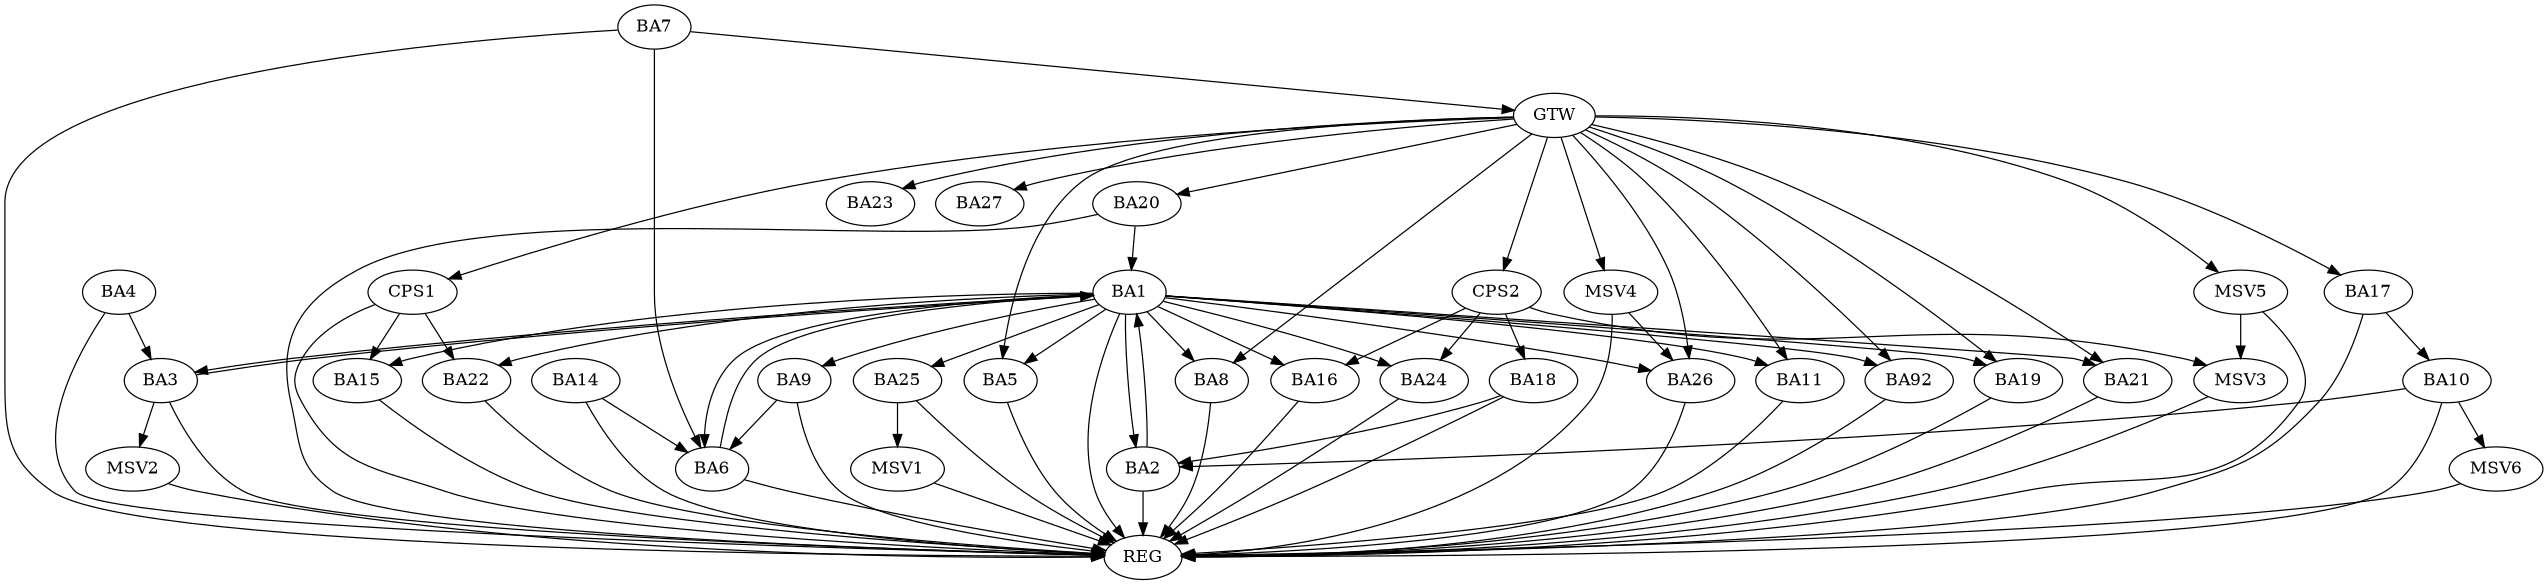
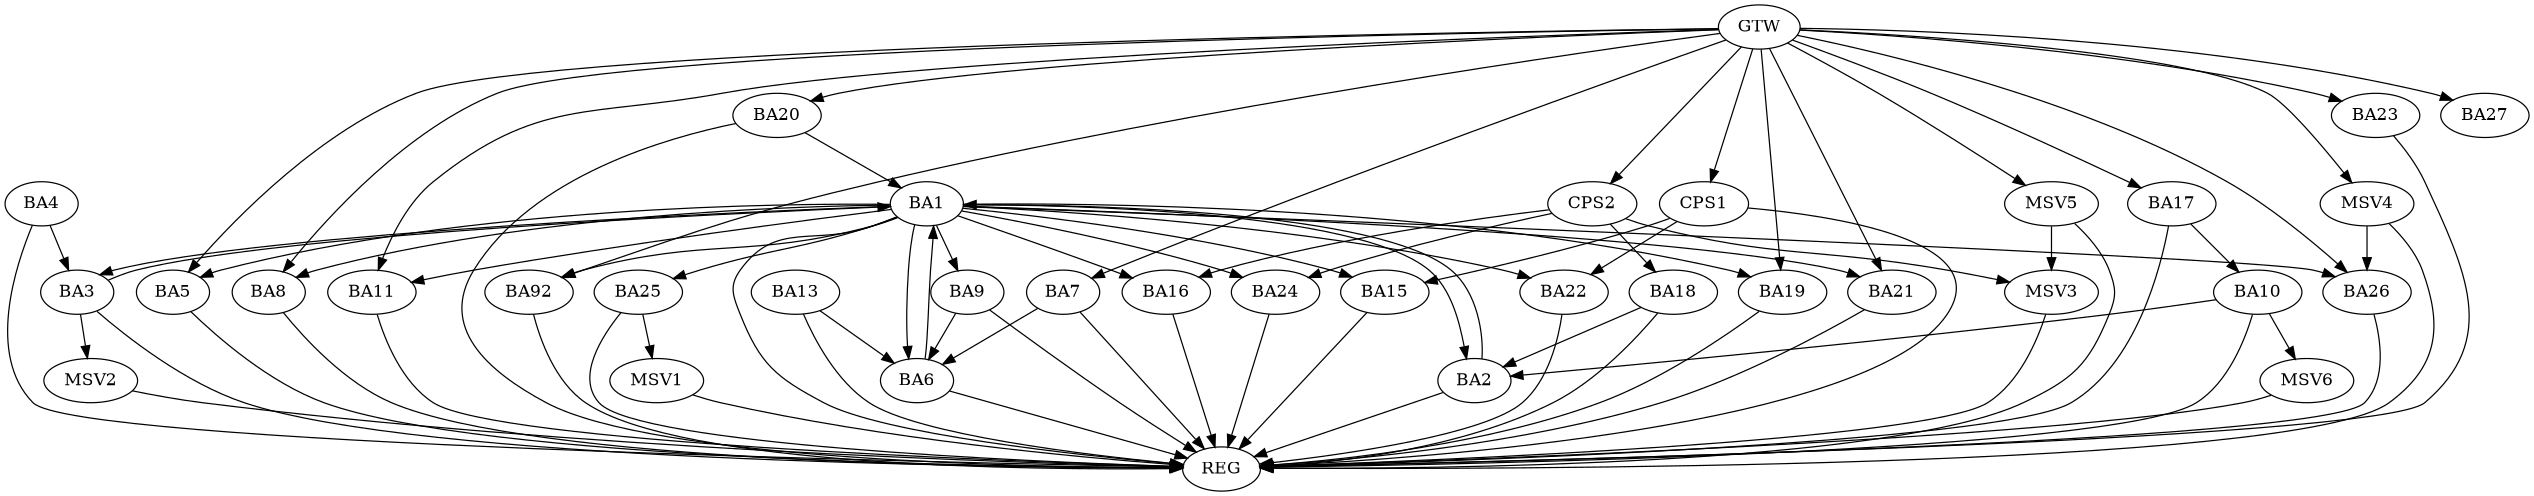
edge "BA7" -> "GTW": reversed
node "BA14": label "BA14" -> "BA13"
edge "BA23" -> "REG": added
